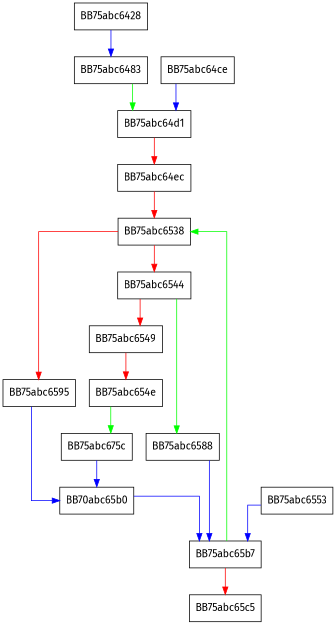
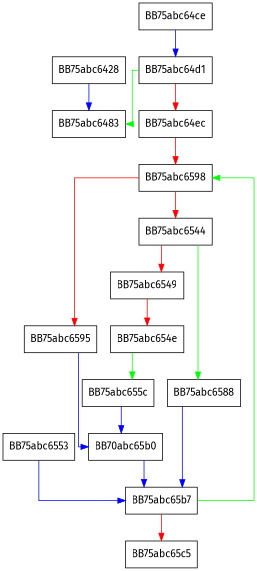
edge "BB75abc6483" -> "BB75abc64d1": reversed
node "BB75abc6538": label "BB75abc6538" -> "BB75abc6598"
node "BB75abc675c": label "BB75abc675c" -> "BB75abc655c"
